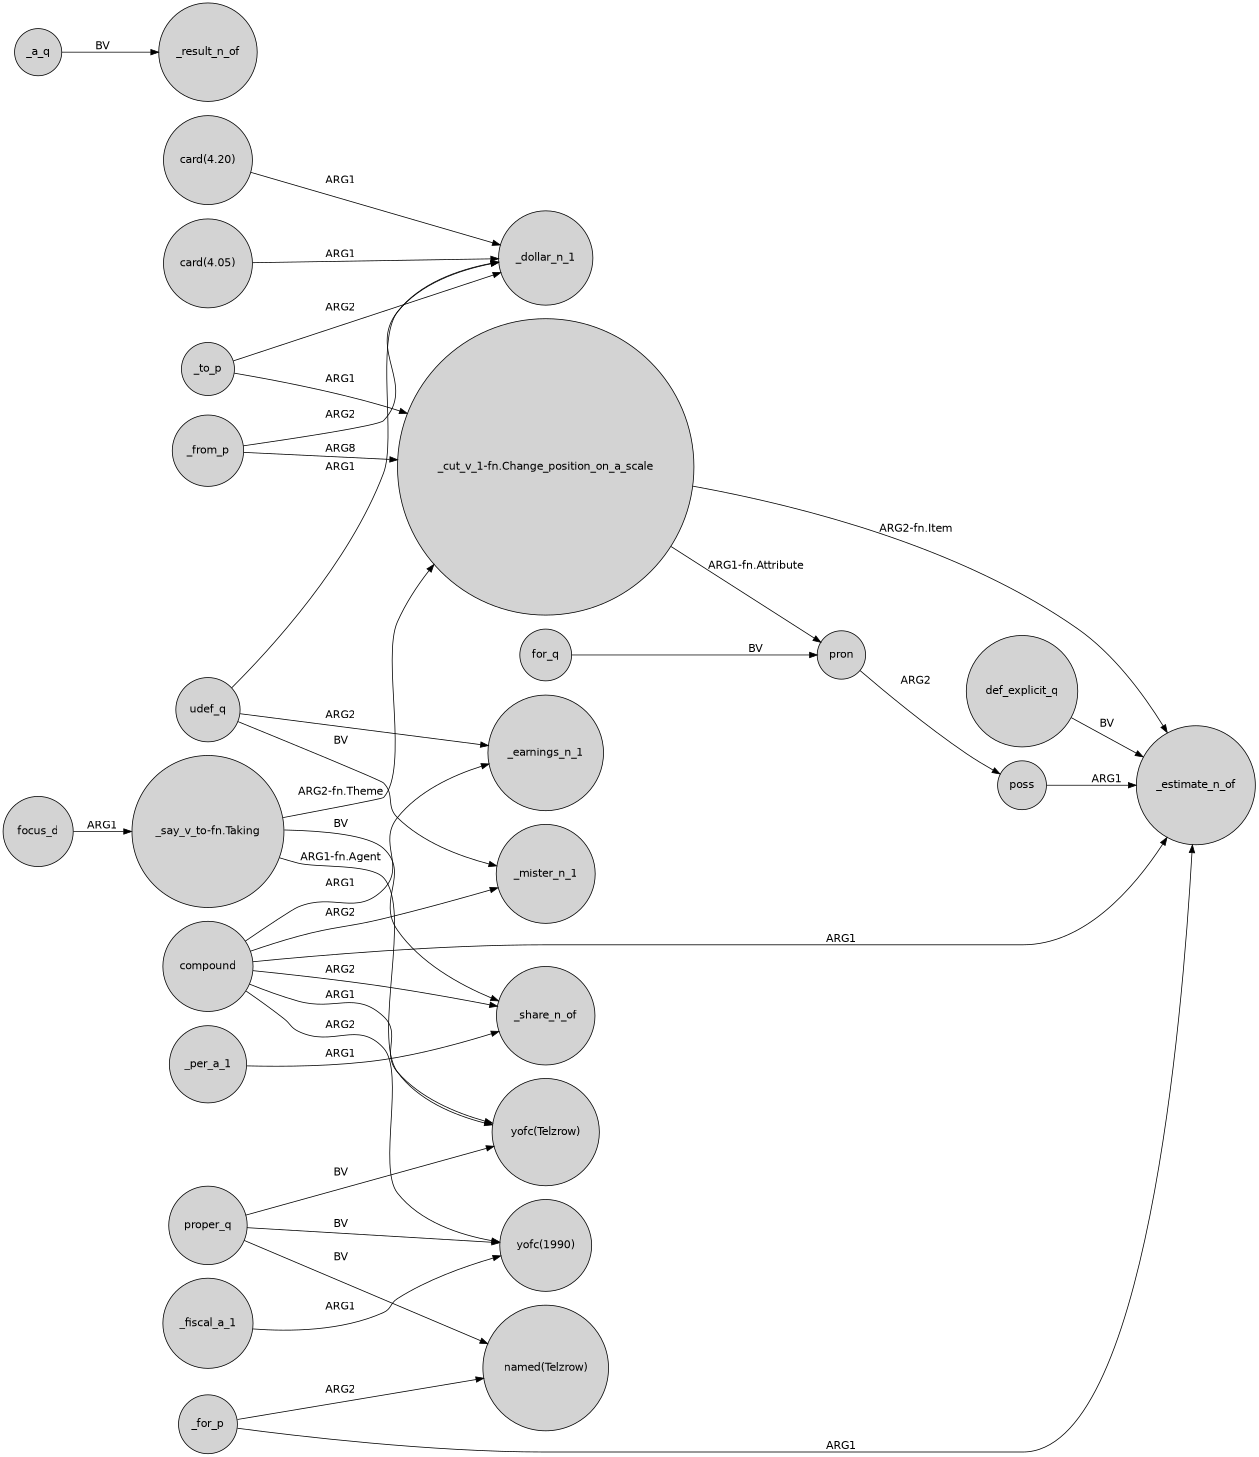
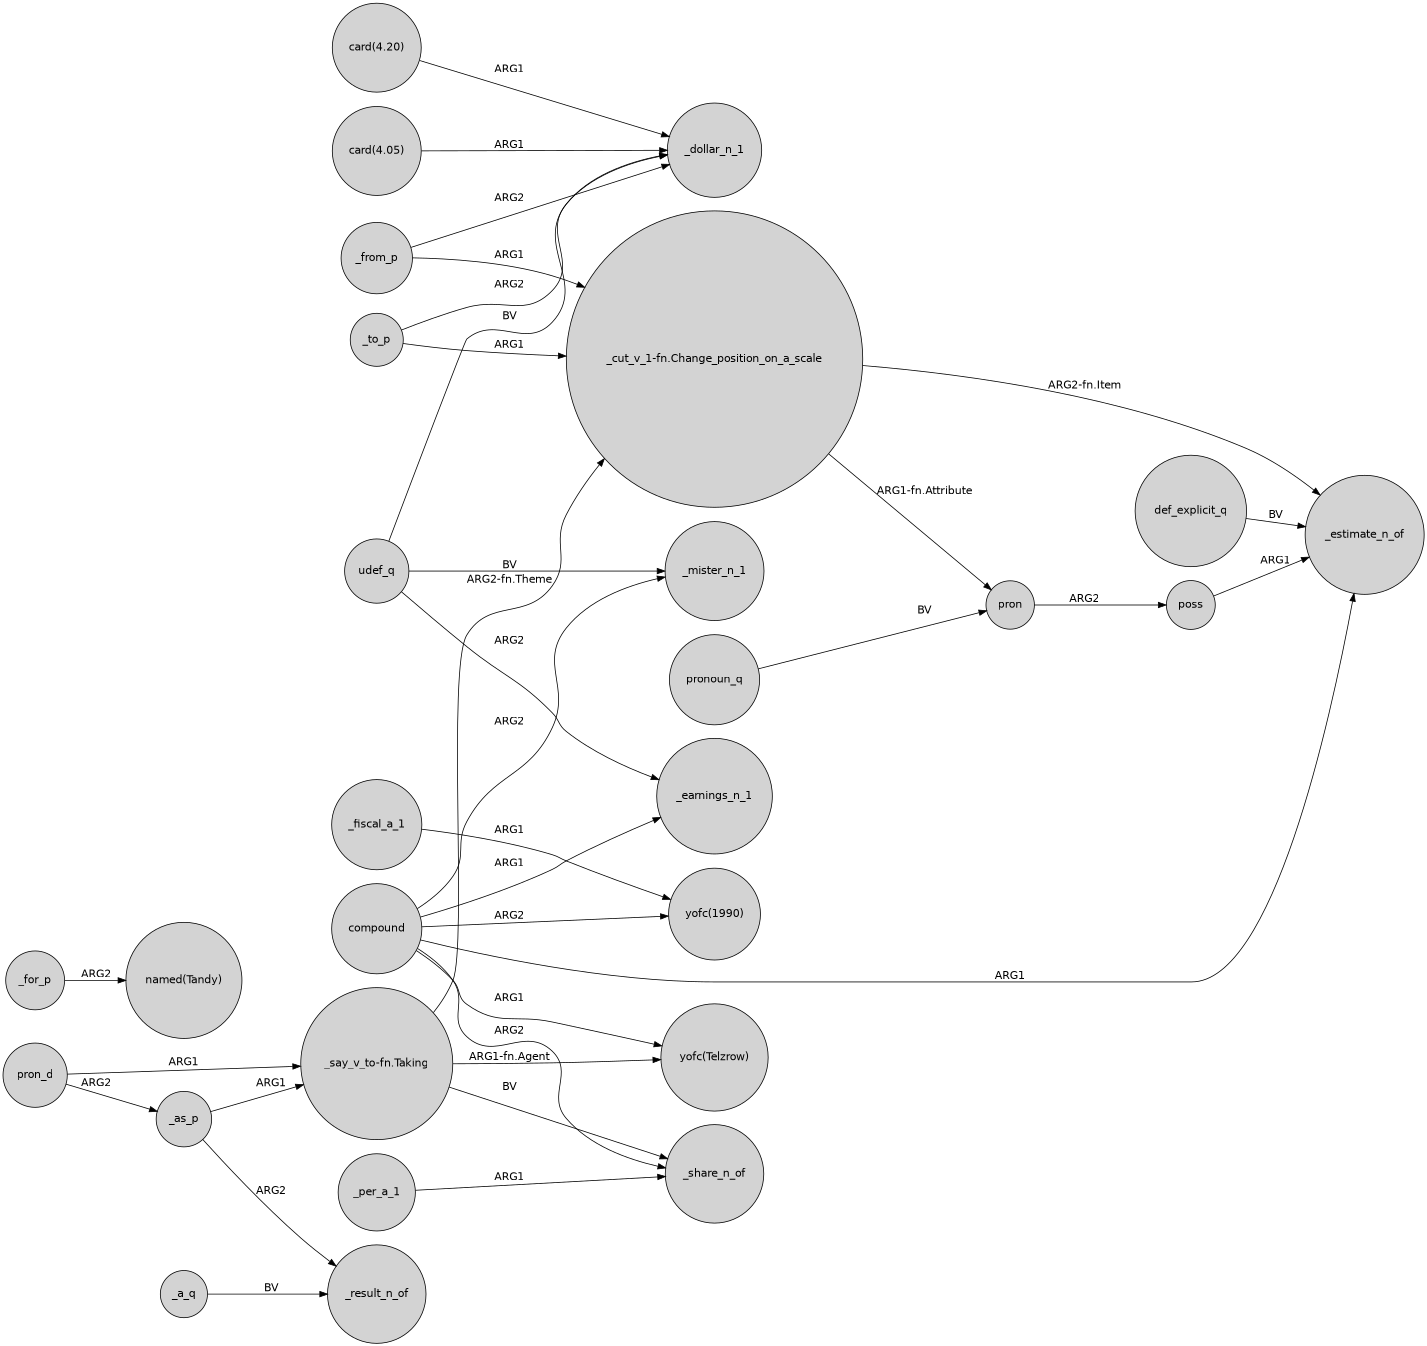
edge "_from_p" -> "_cut_v_1-fn.Change_position_on_a_scale": label "ARG8" -> "ARG1"
edge "udef_q" -> "_dollar_n_1": label "ARG1" -> "BV"
node "for_q": label "for_q" -> "pronoun_q"
node "focus_d": label "focus_d" -> "pron_d"
node "_as_p": added
node "proper_q": removed
node "named(Telzrow)": label "named(Telzrow)" -> "named(Tandy)"
edge "_for_p" -> "_estimate_n_of": removed, label "ARG1"
